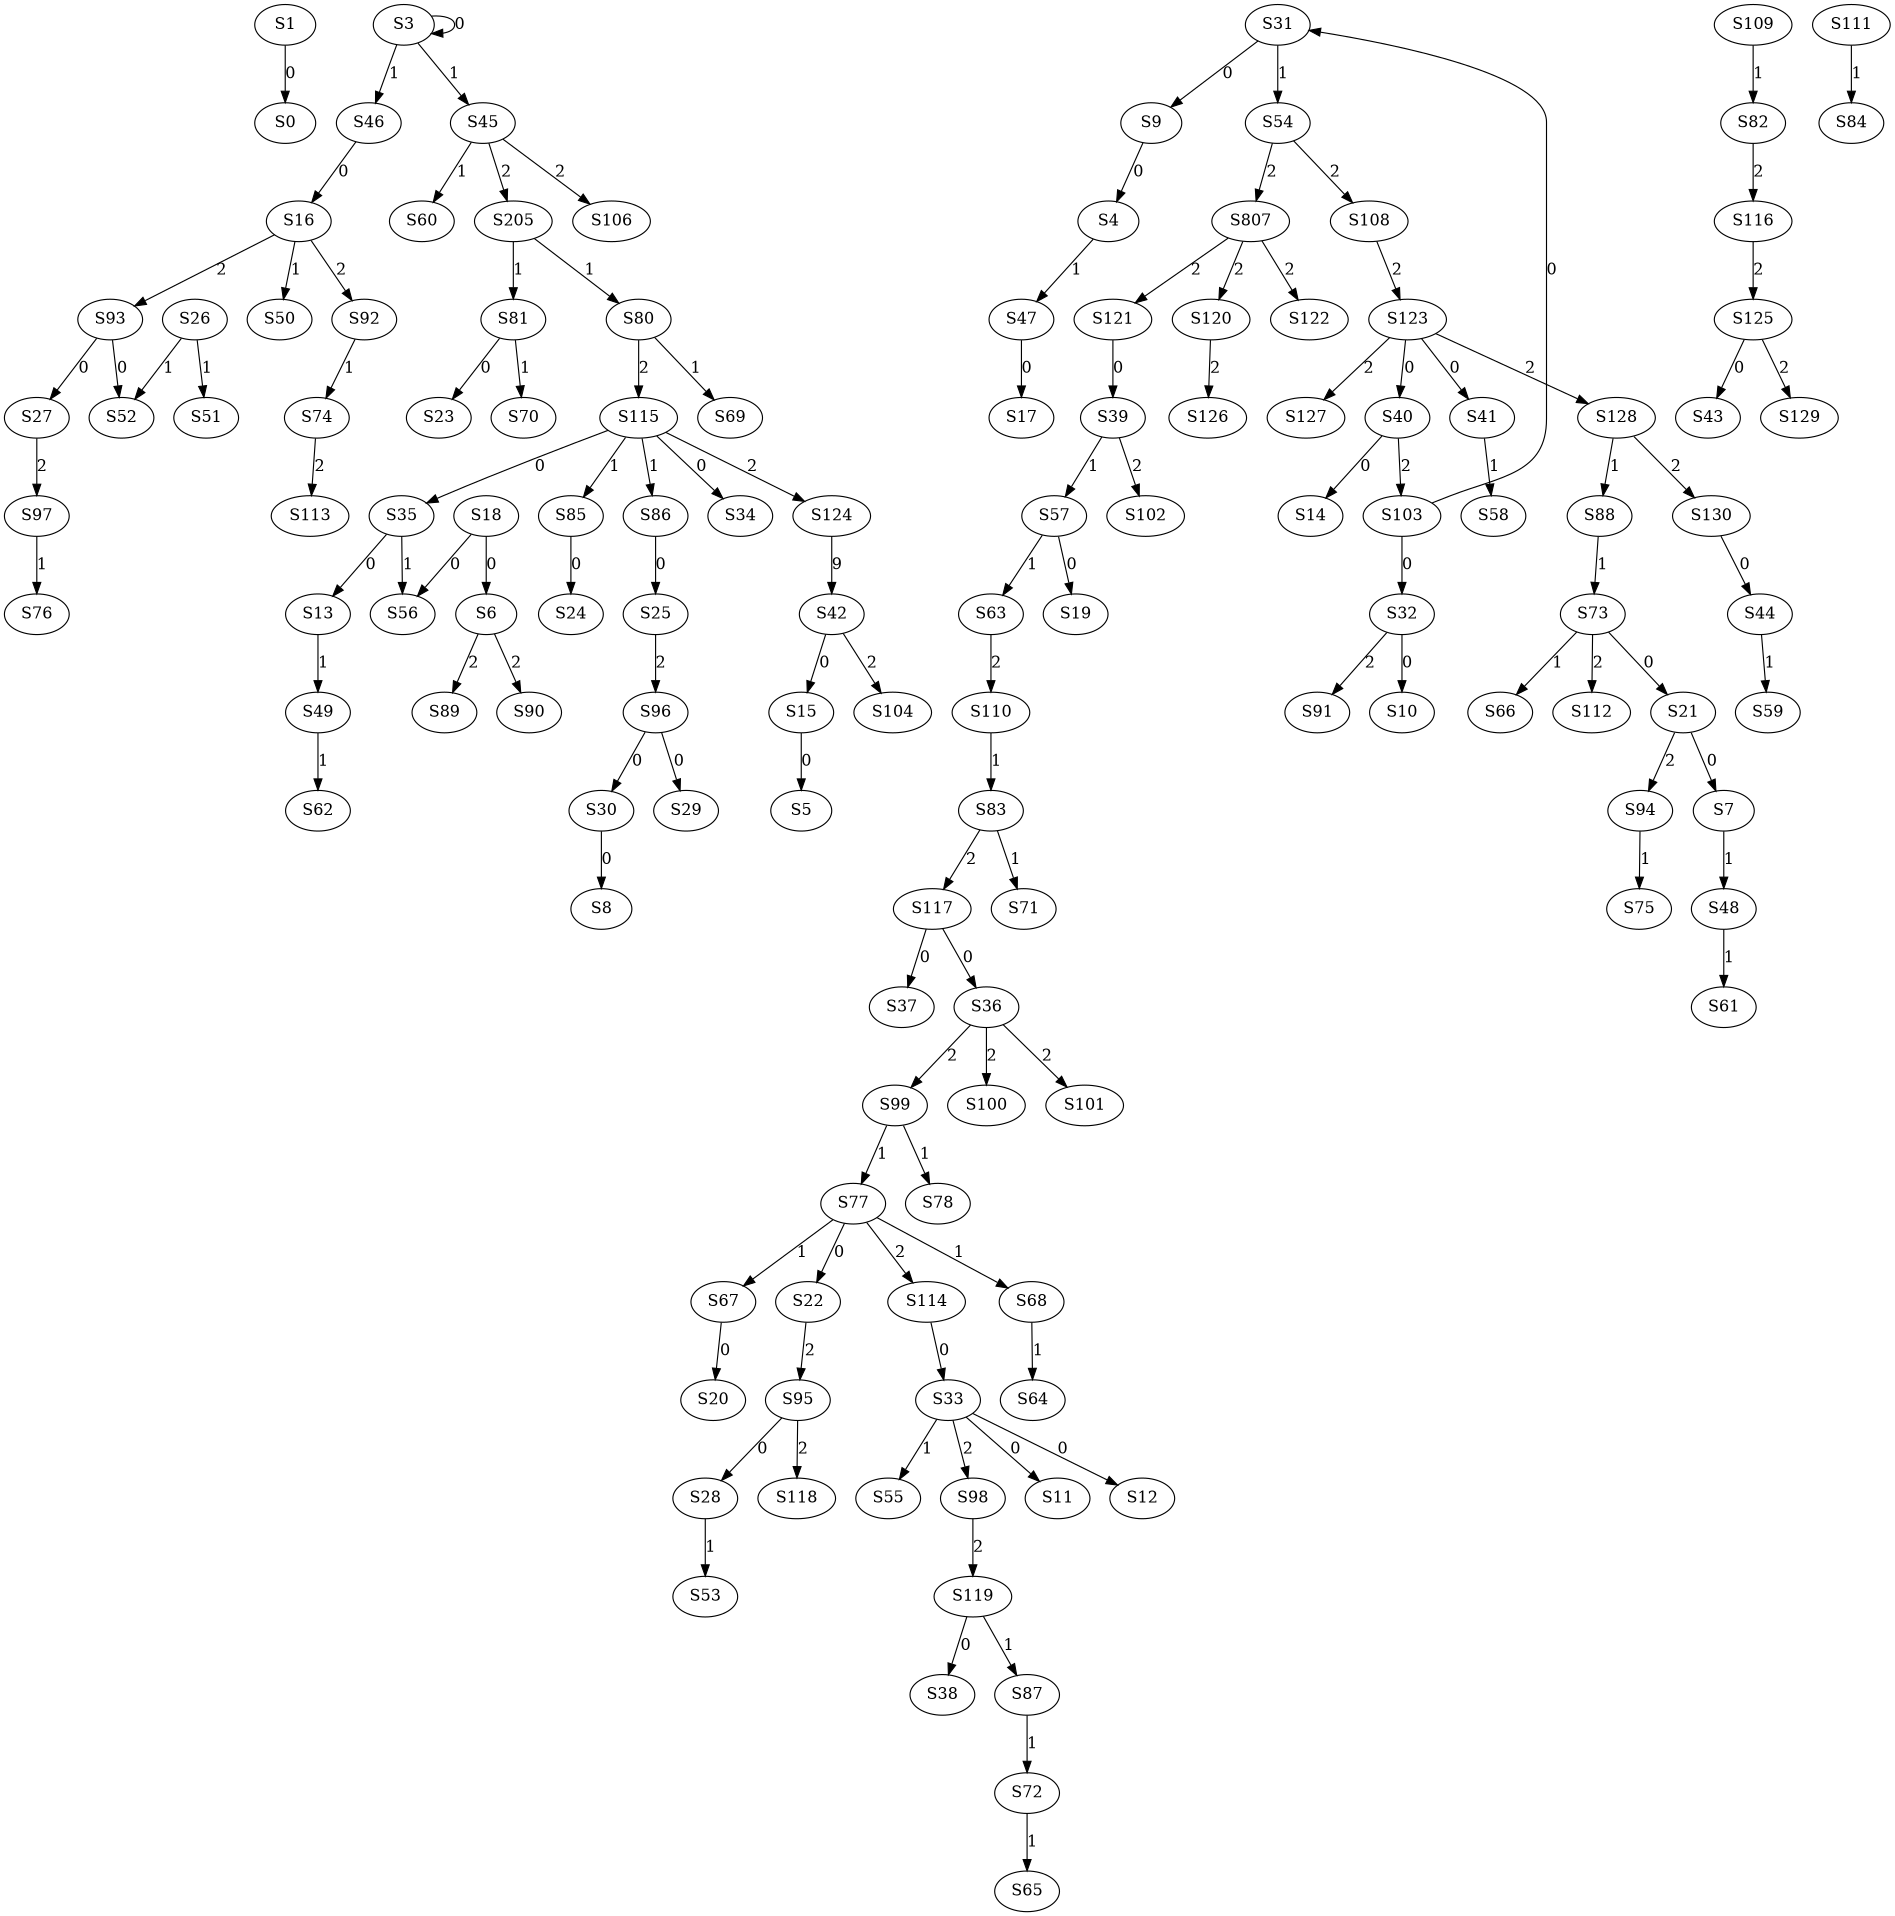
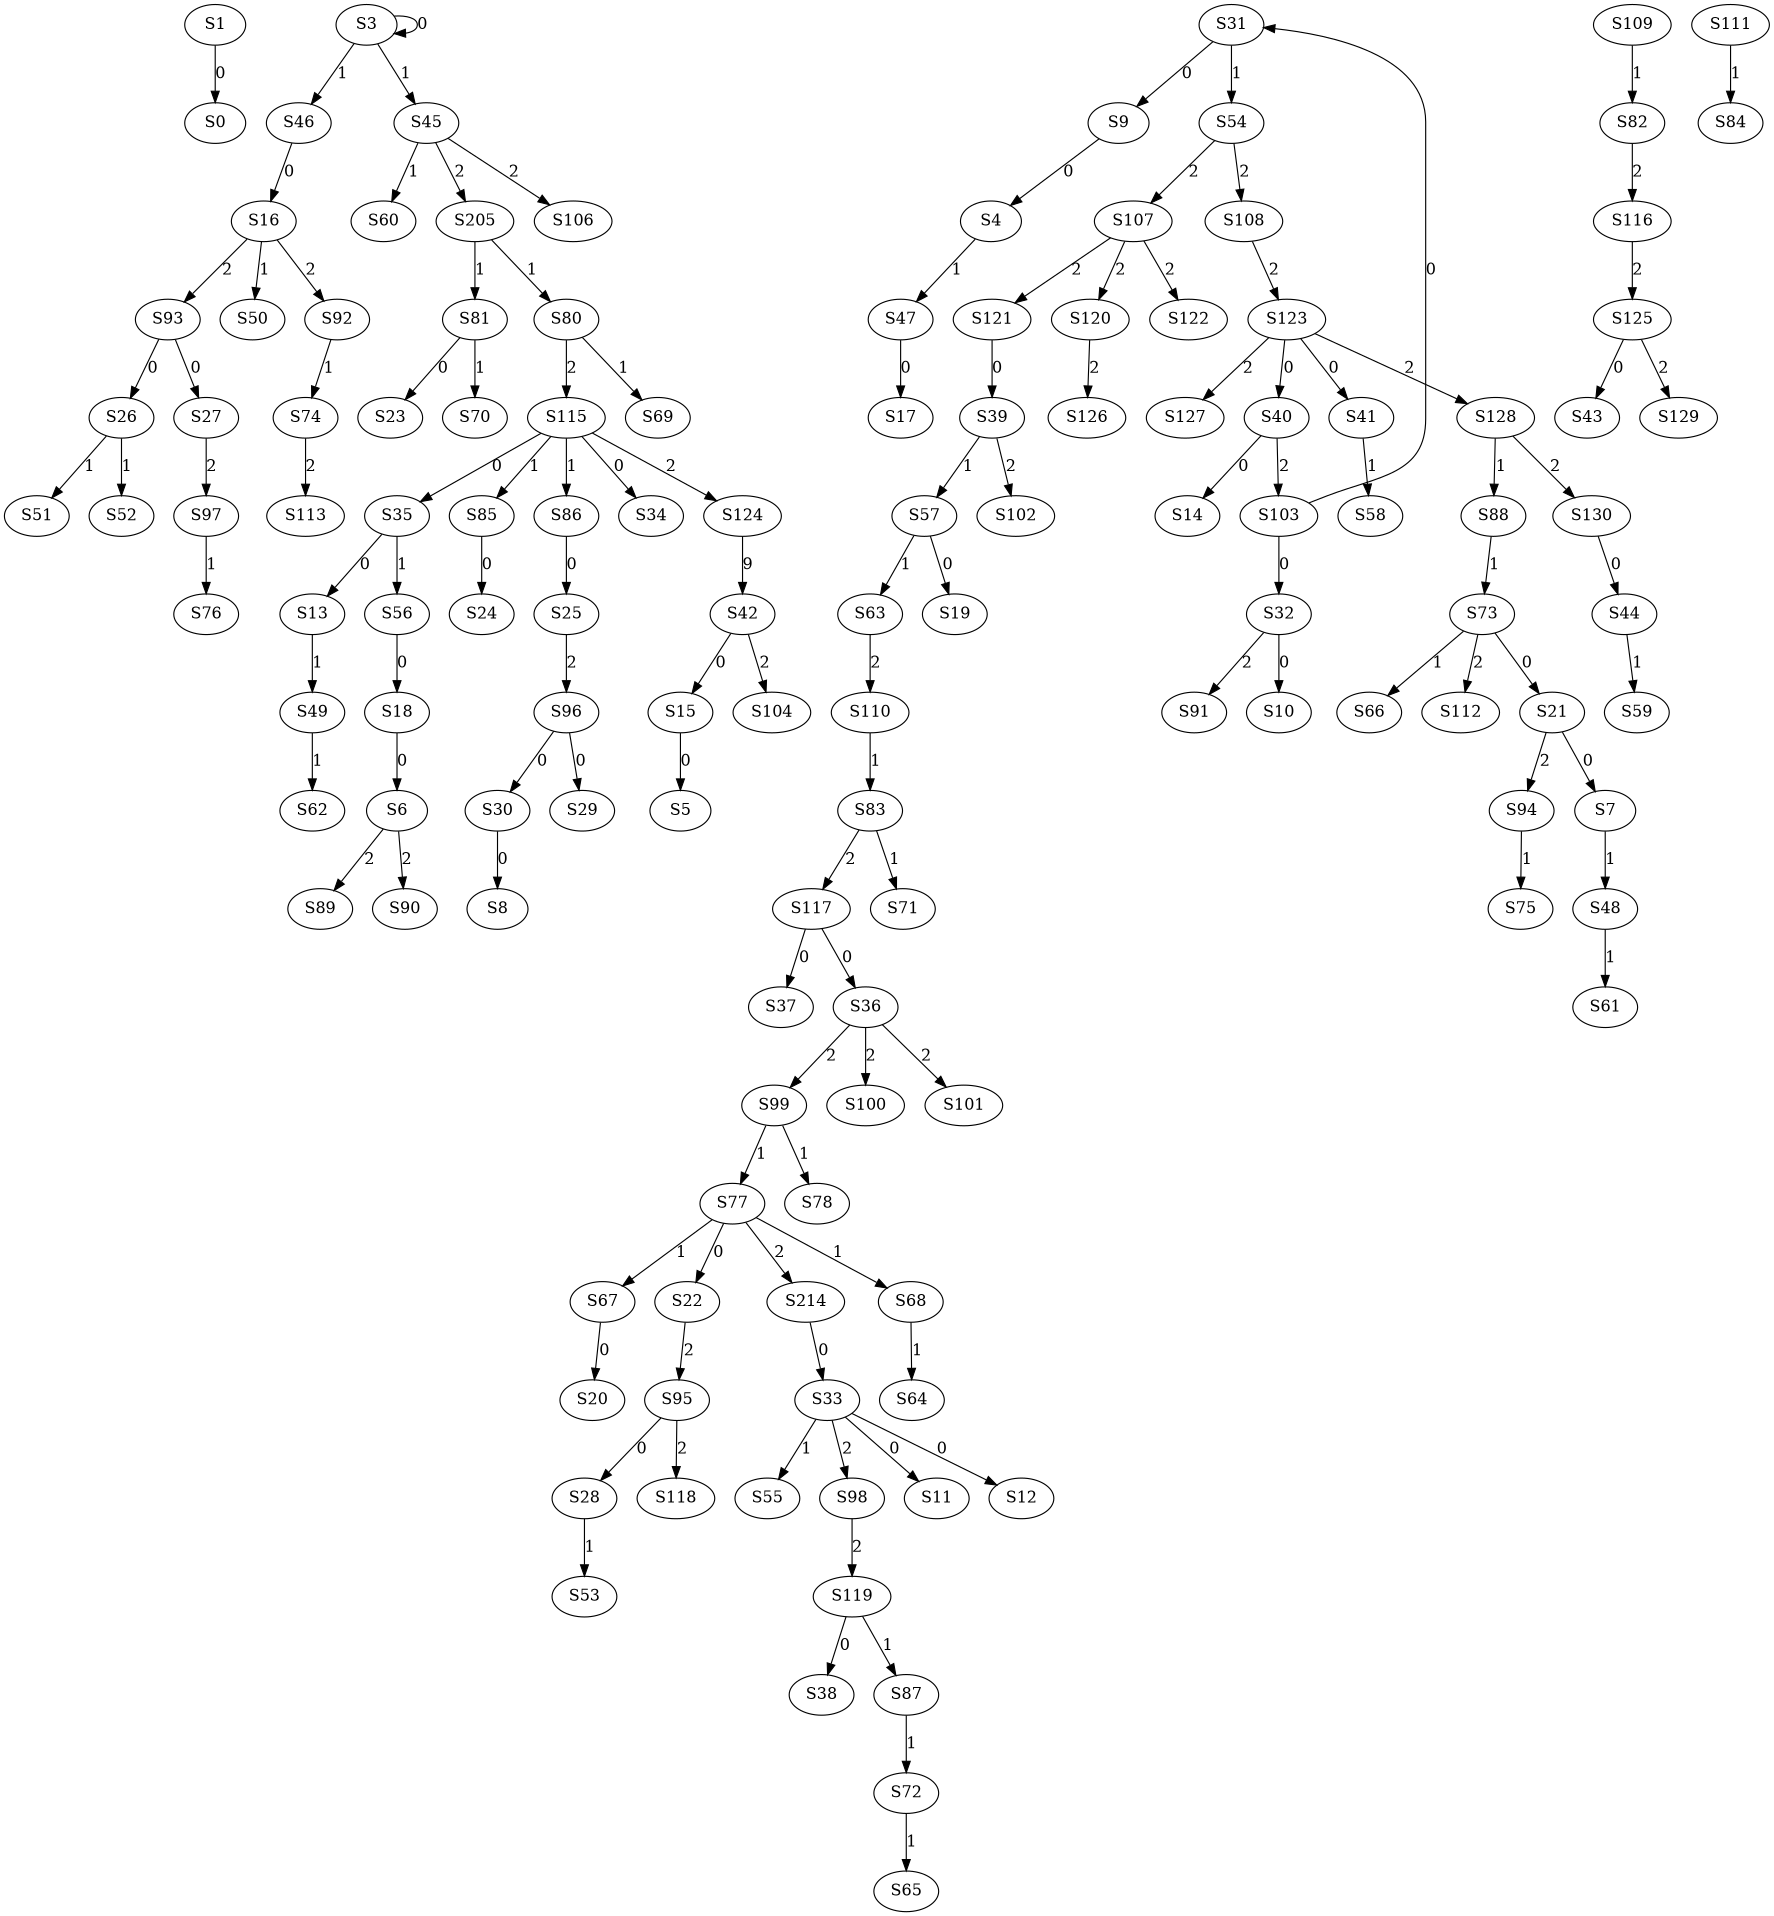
node "S807": label "S807" -> "S107"
edge "S93" -> "S52": now "S93" -> "S26"
edge "S18" -> "S56": reversed
node "S114": label "S114" -> "S214"
